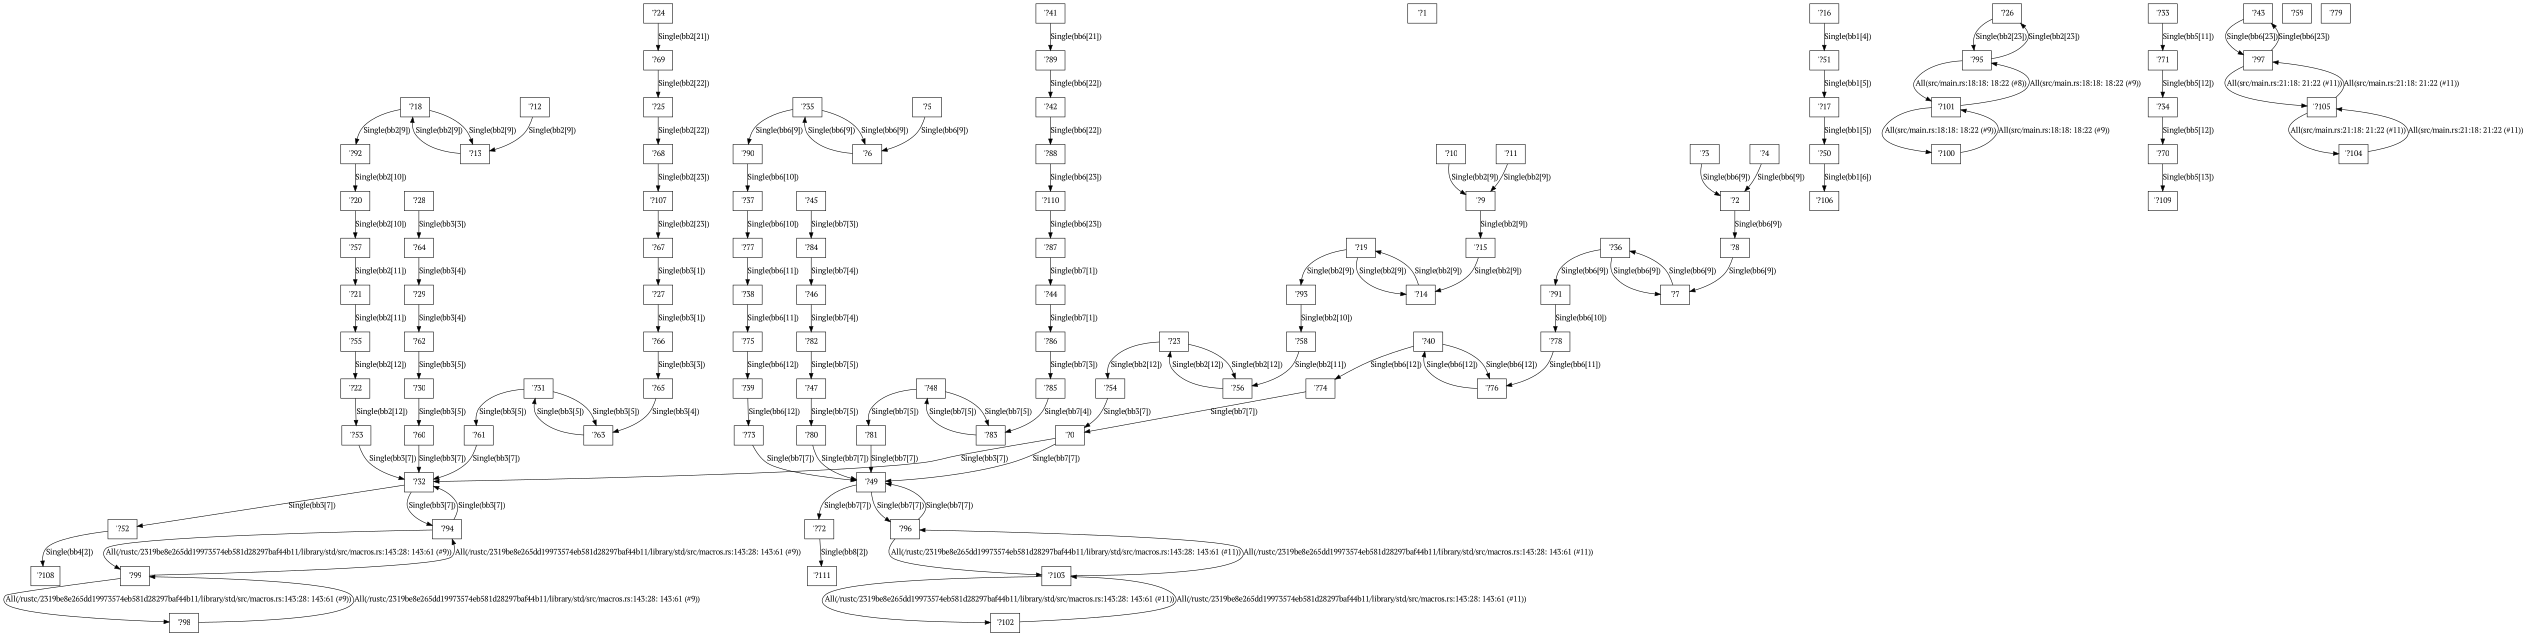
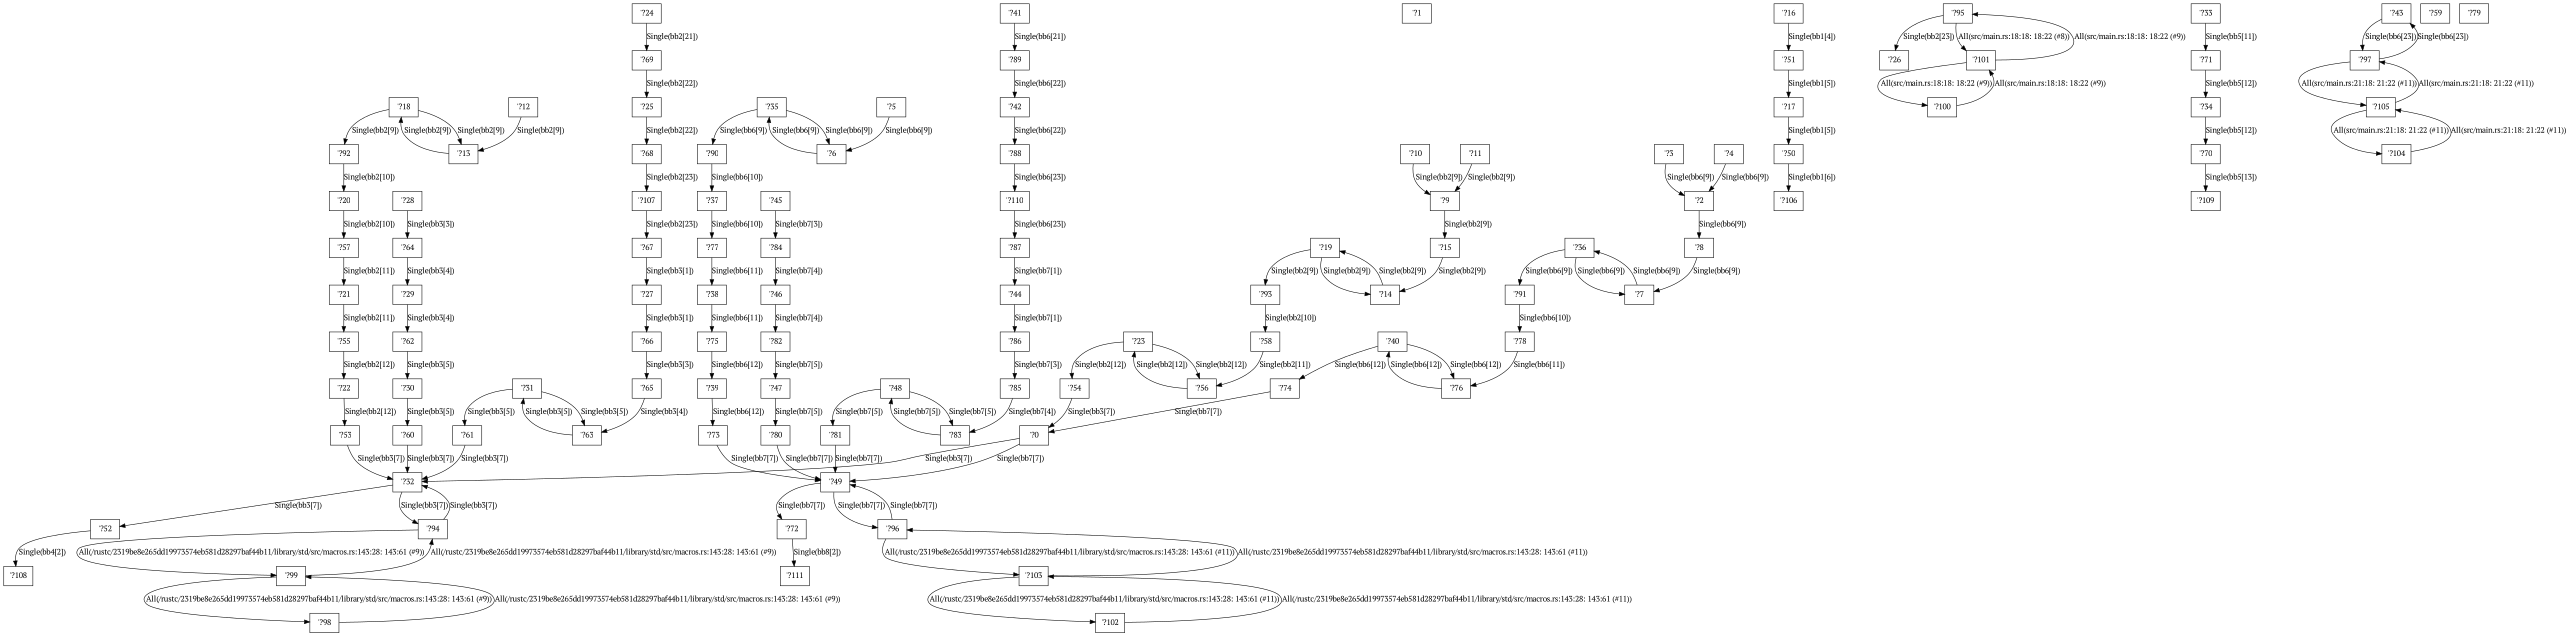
edge "'?26" -> "'?95": removed, label "Single(bb2[23])"
